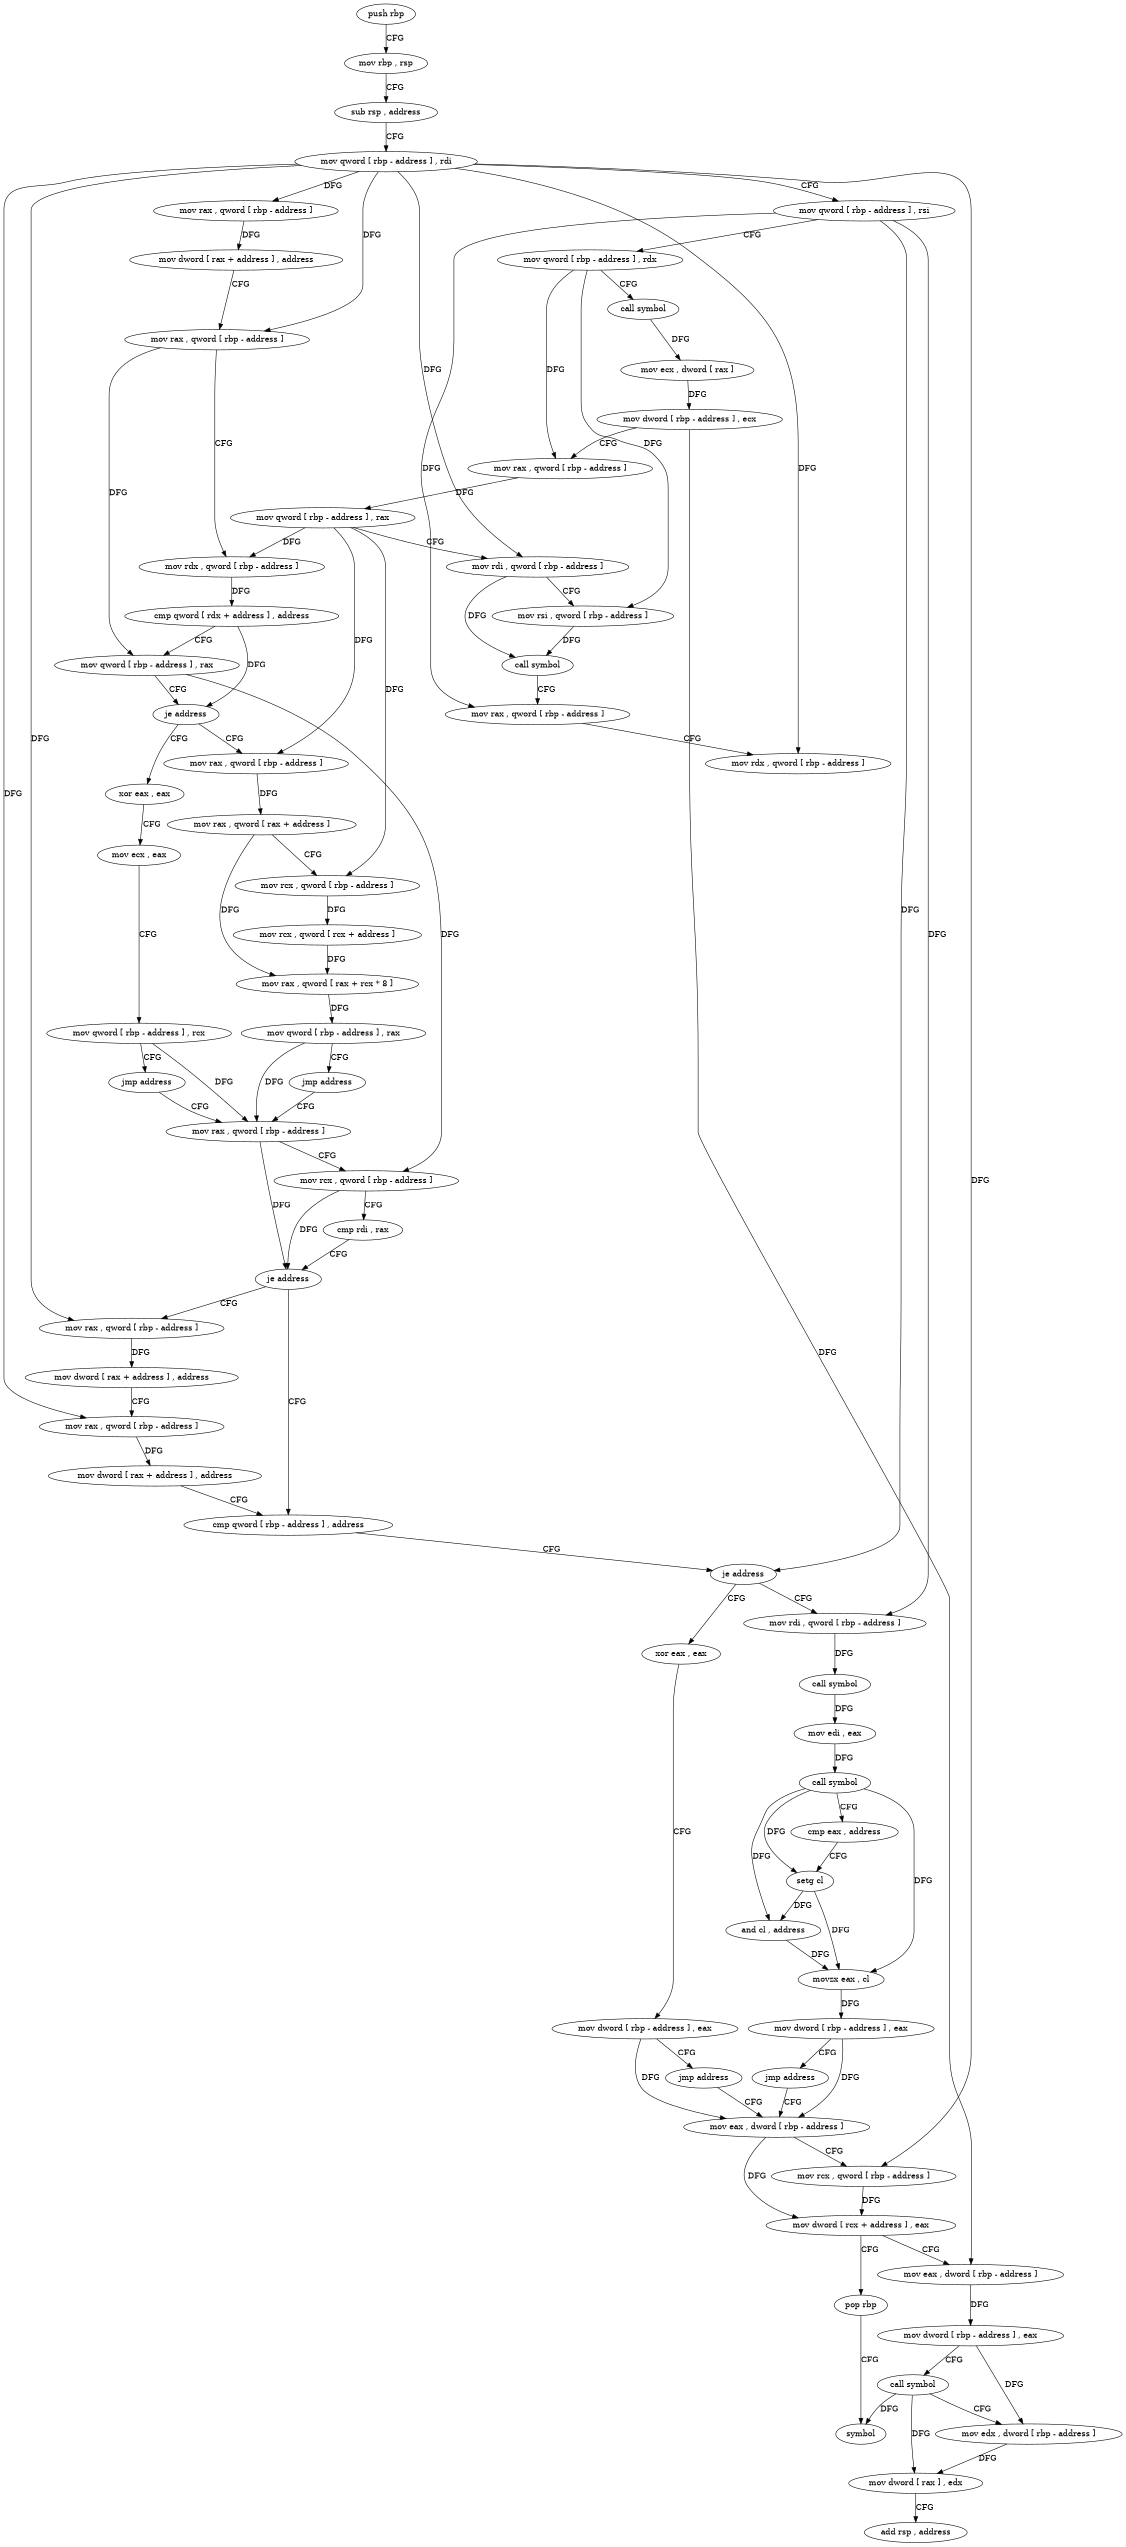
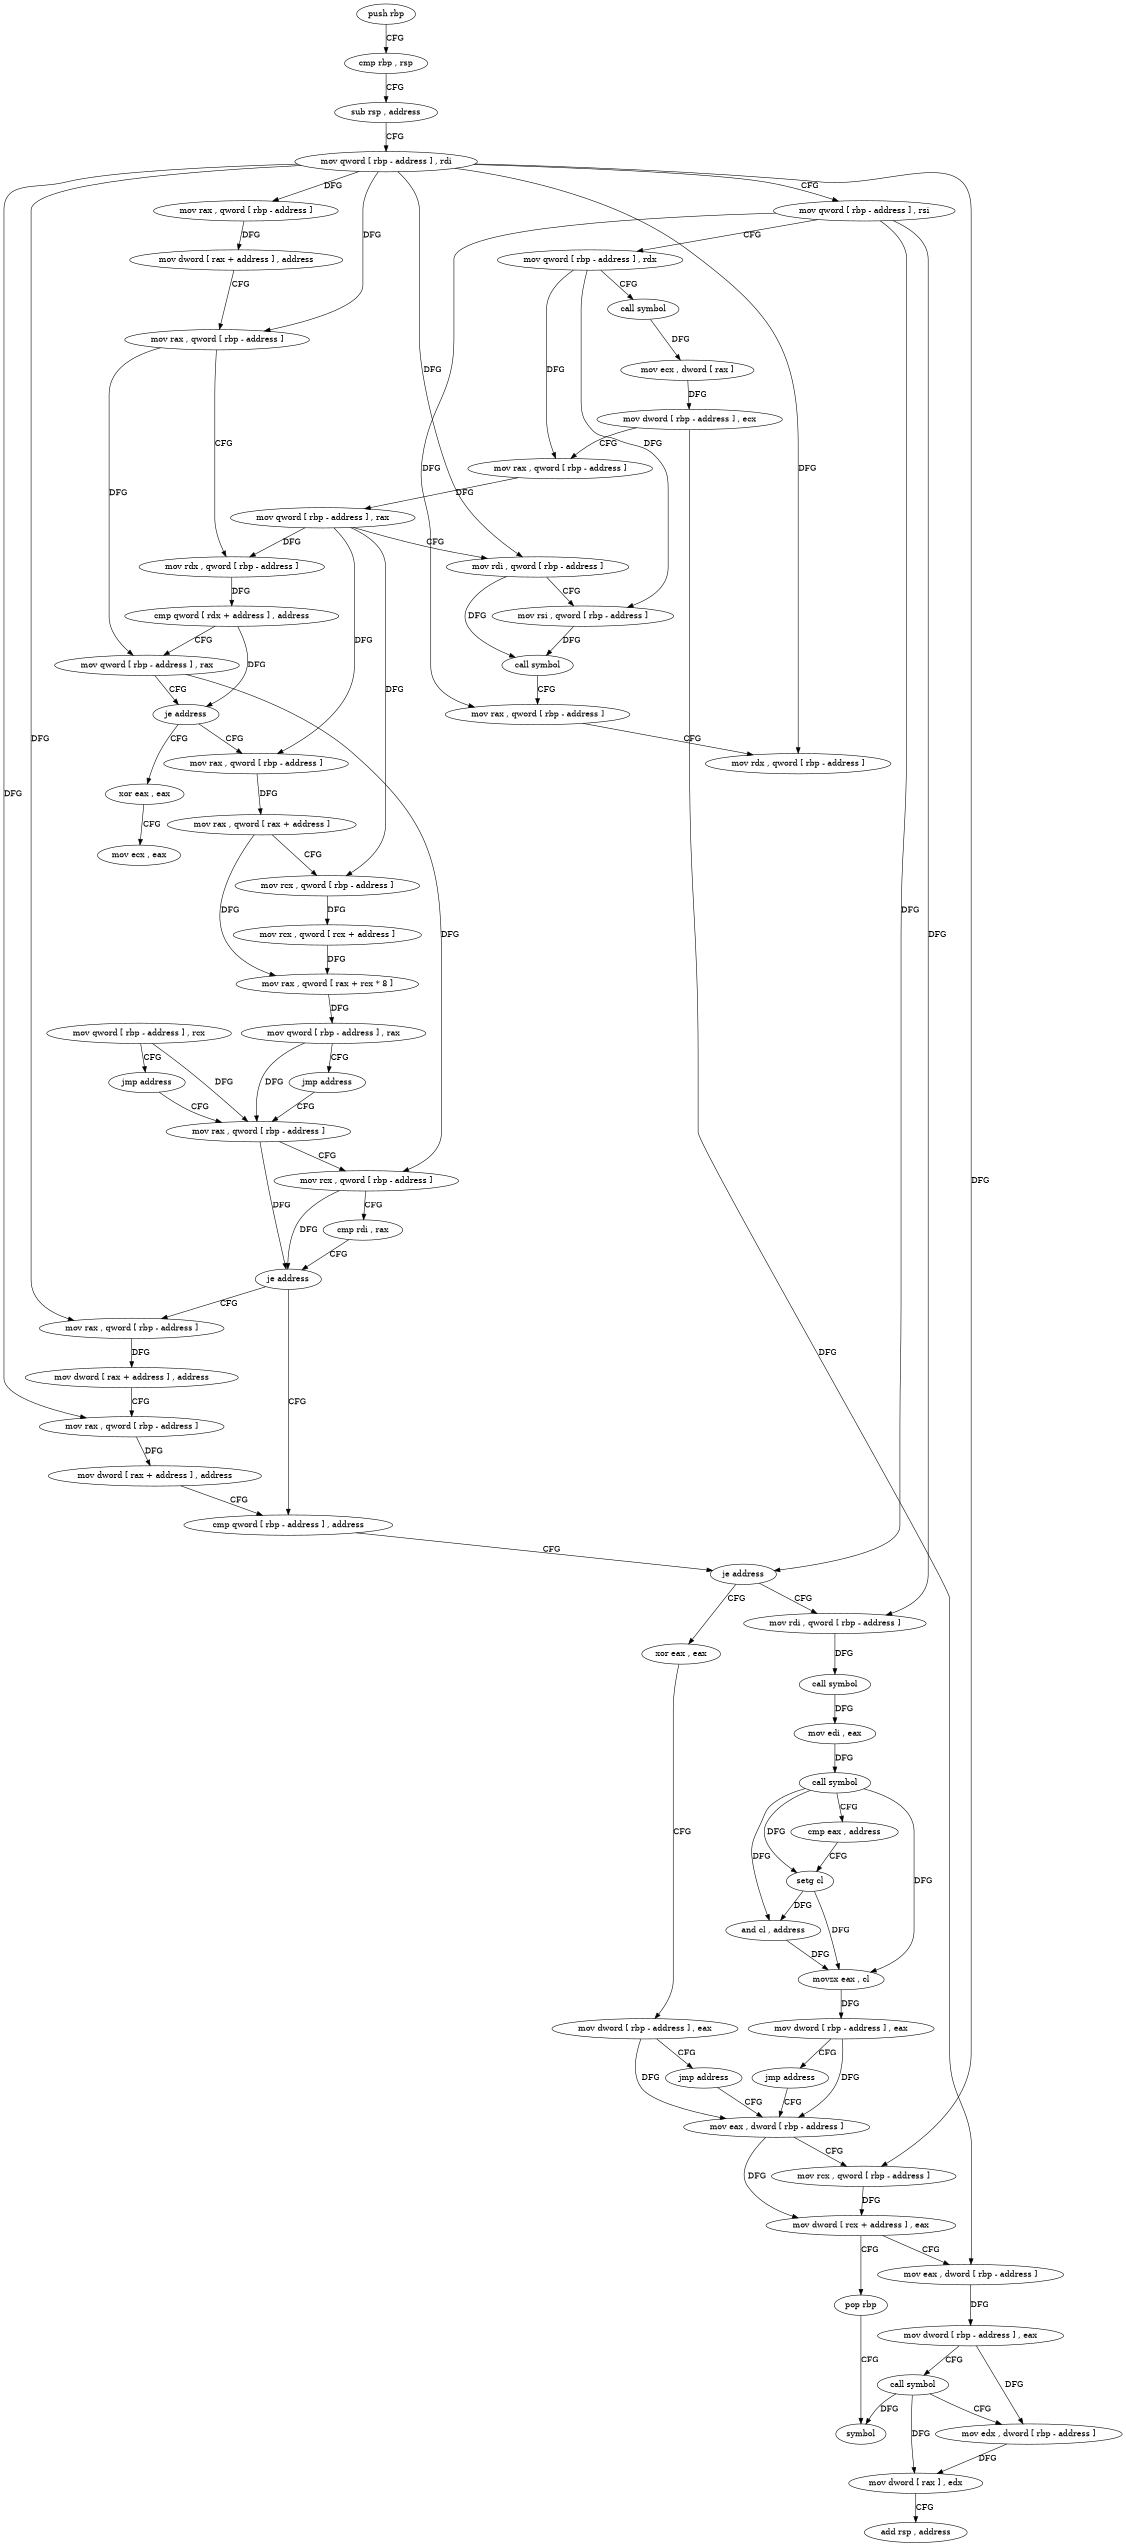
node "mov rbp , rsp": label "mov rbp , rsp" -> "cmp rbp , rsp"
edge "mov ecx , eax" -> "mov qword [ rbp - address ] , rcx": removed, label "CFG"
